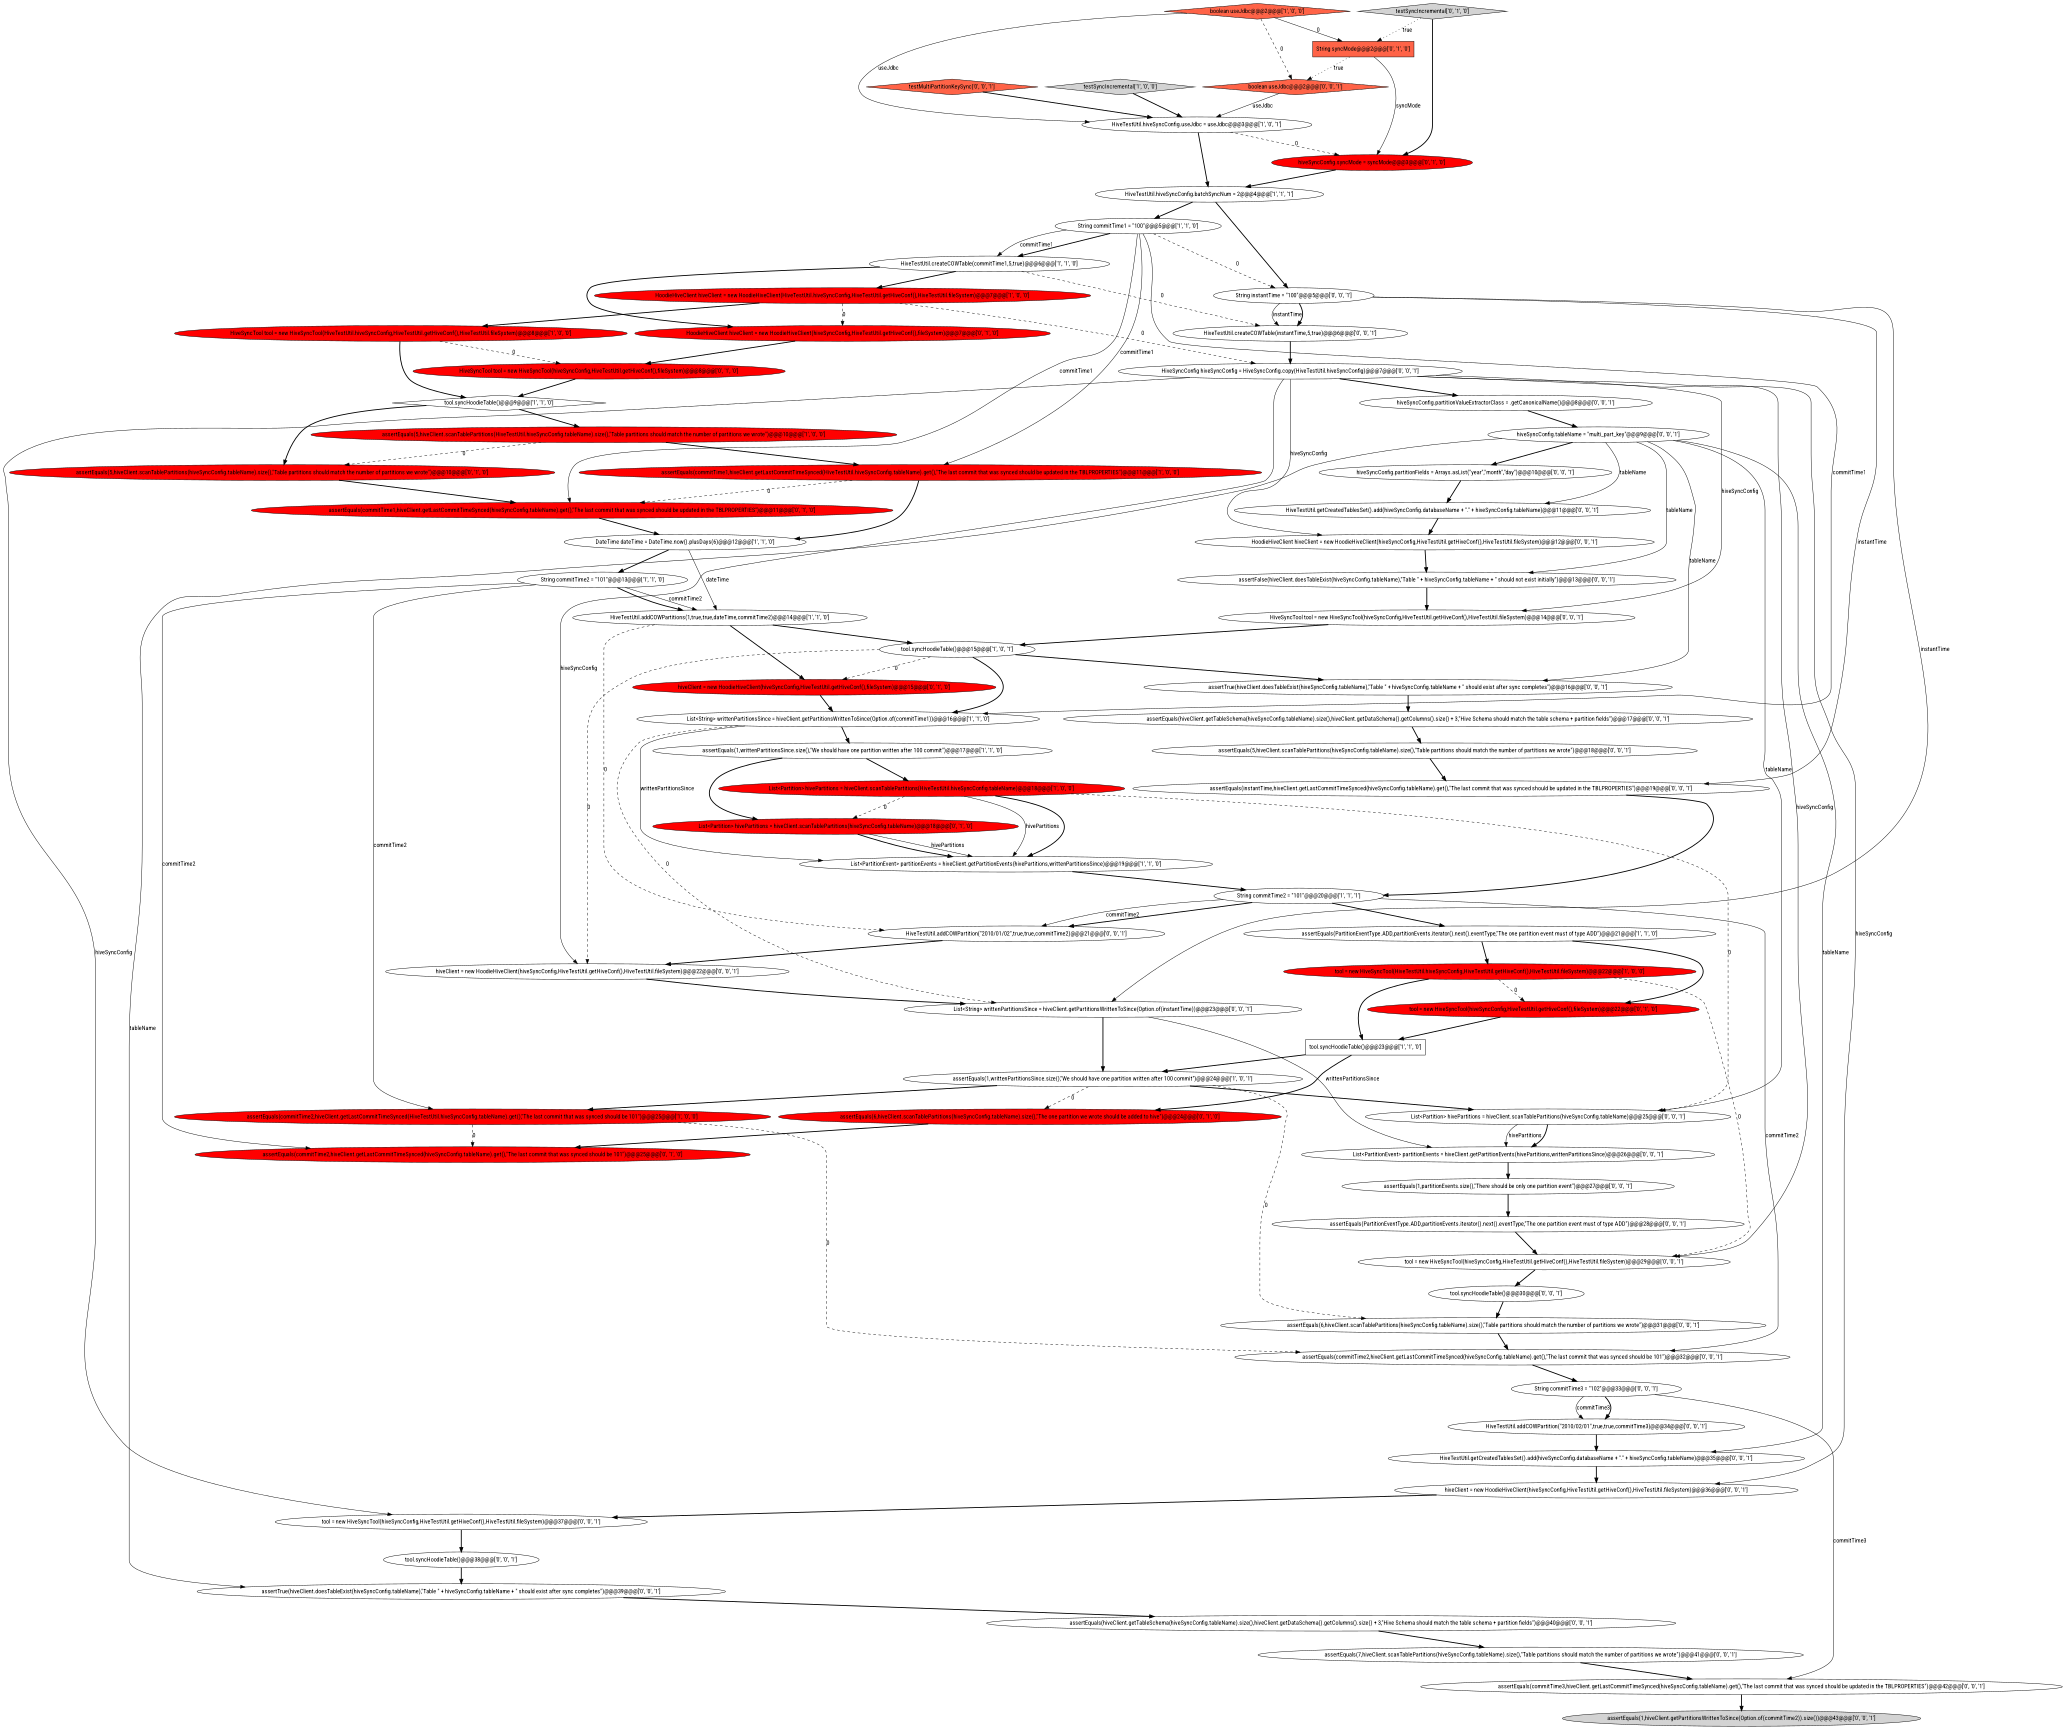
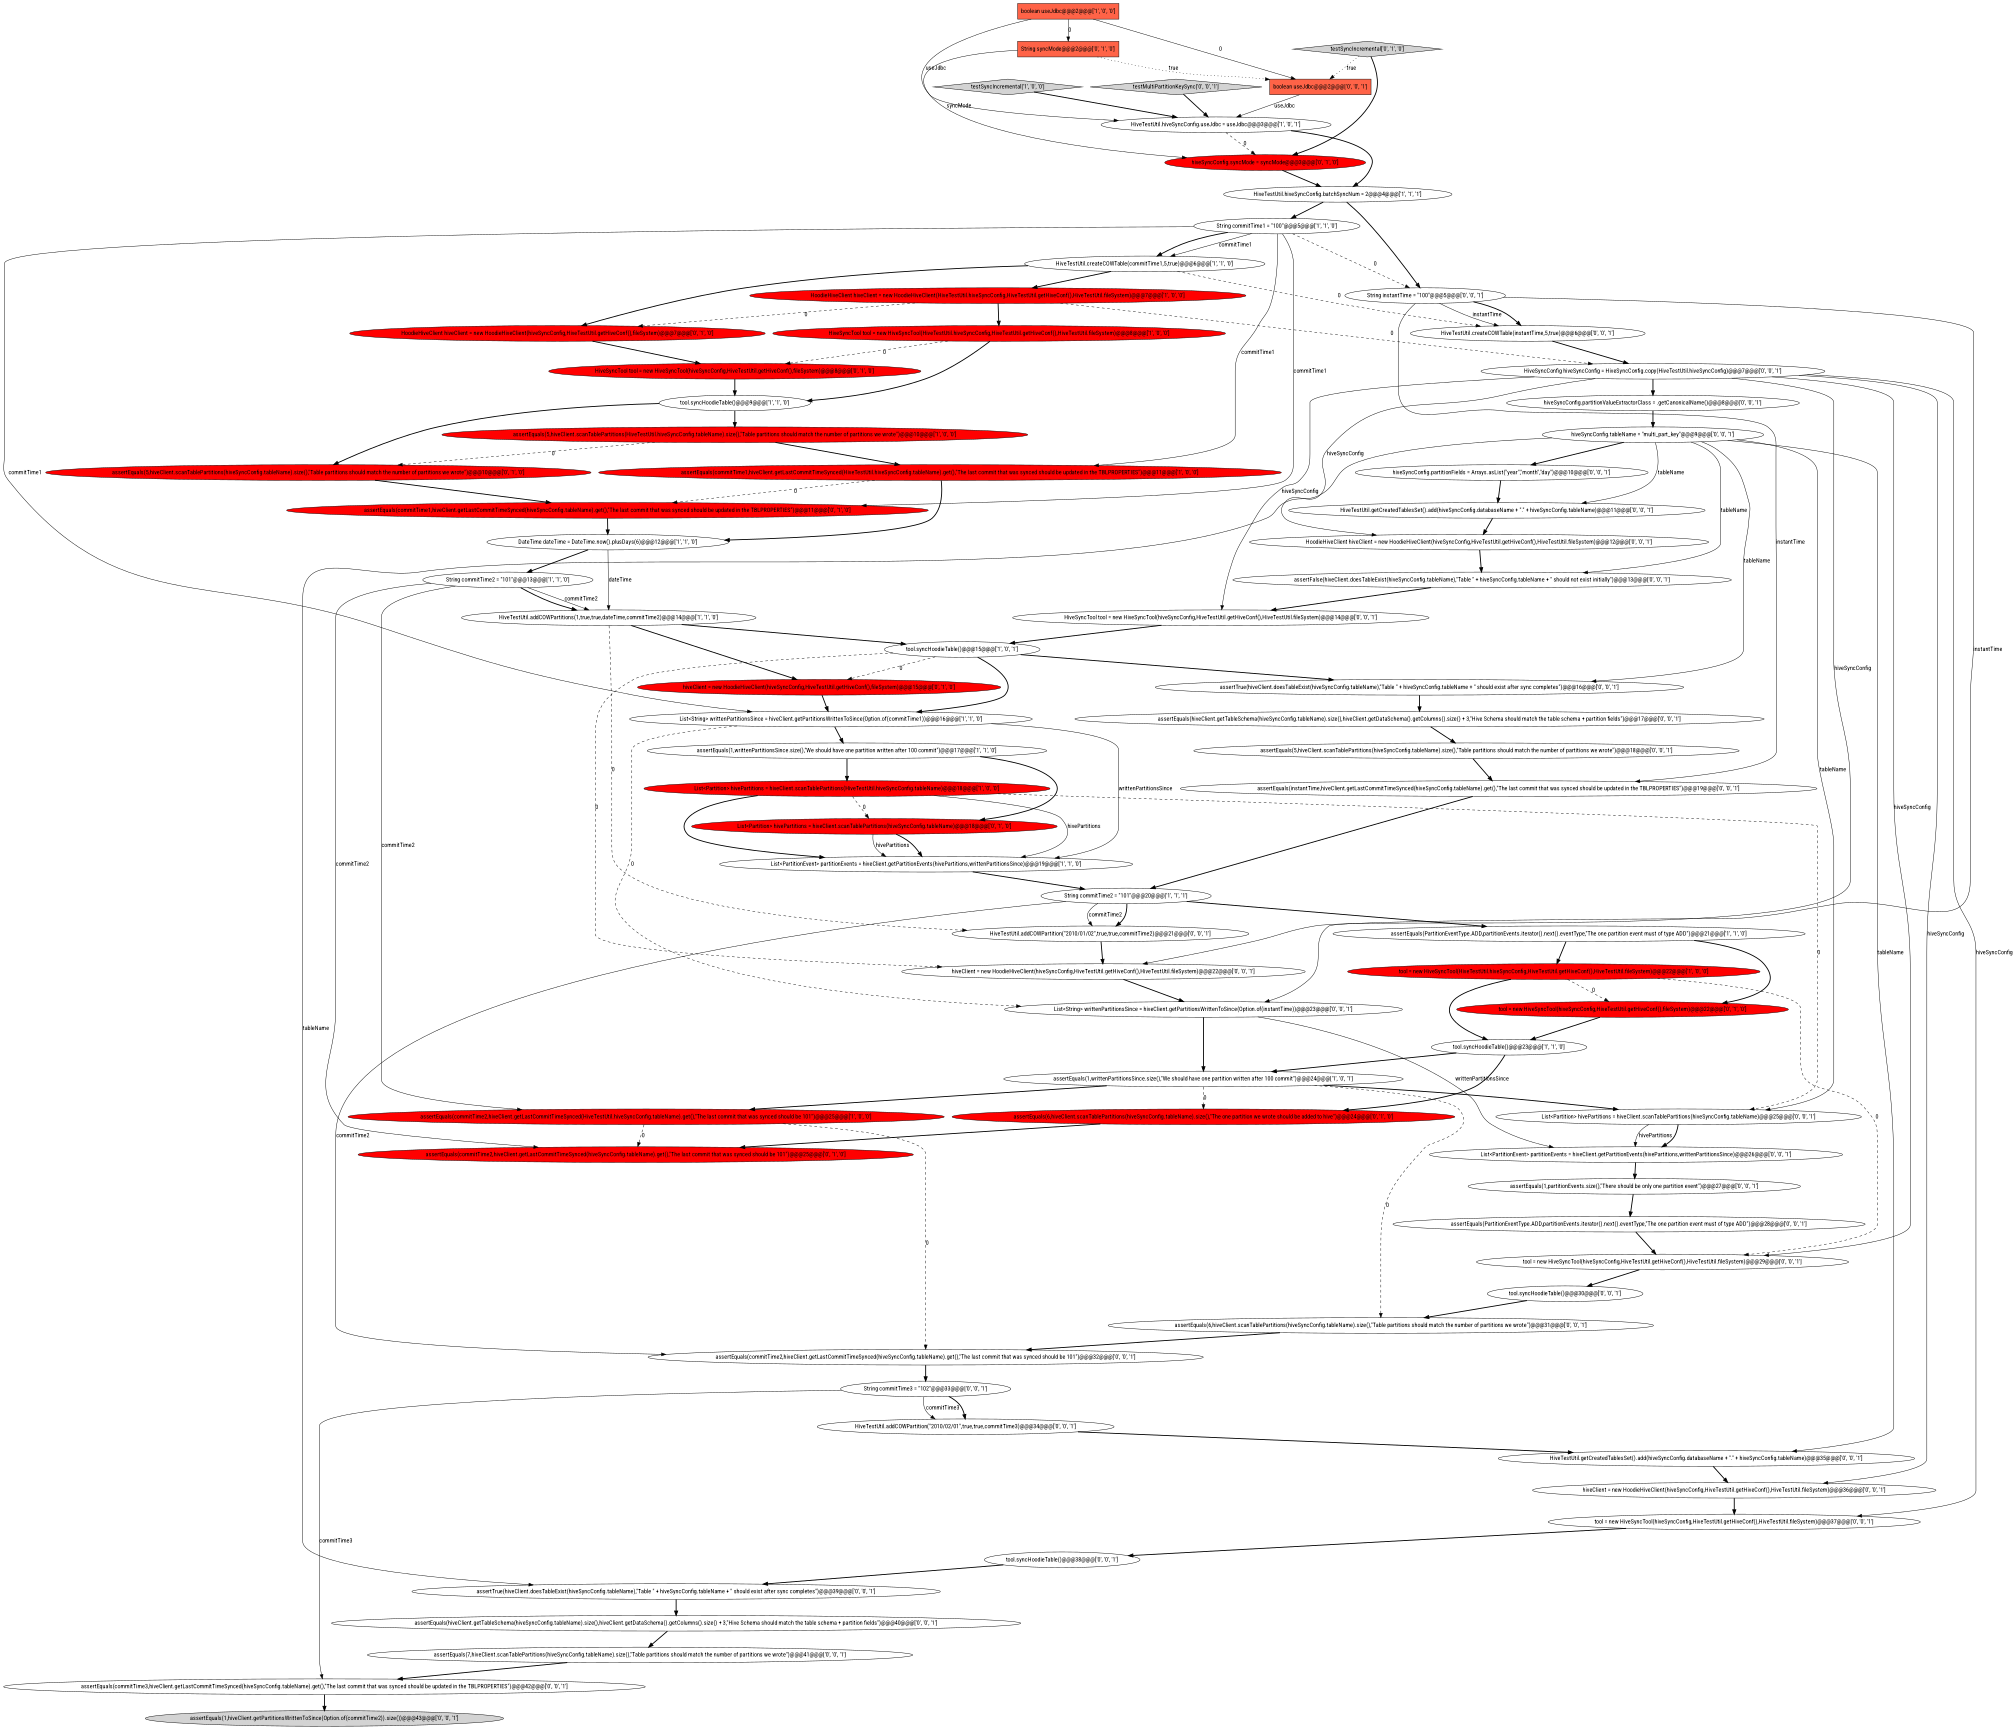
node "boolean useJdbc@@@2@@@['1', '0', '0']": shape diamond -> box
edge "testSyncIncremental['0', '1', '0']" -> "String syncMode@@@2@@@['0', '1', '0']": now "testSyncIncremental['0', '1', '0']" -> "boolean useJdbc@@@2@@@['0', '0', '1']"
edge "boolean useJdbc@@@2@@@['1', '0', '0']" -> "boolean useJdbc@@@2@@@['0', '0', '1']": style dashed -> solid
node "testMultiPartitionKeySync['0', '0', '1']": fillcolor tomato -> lightgray
node "boolean useJdbc@@@2@@@['0', '0', '1']": shape diamond -> box
node "tool.syncHoodieTable()@@@9@@@['1', '1', '0']": shape diamond -> ellipse
node "tool.syncHoodieTable()@@@23@@@['1', '1', '0']": shape box -> ellipse
